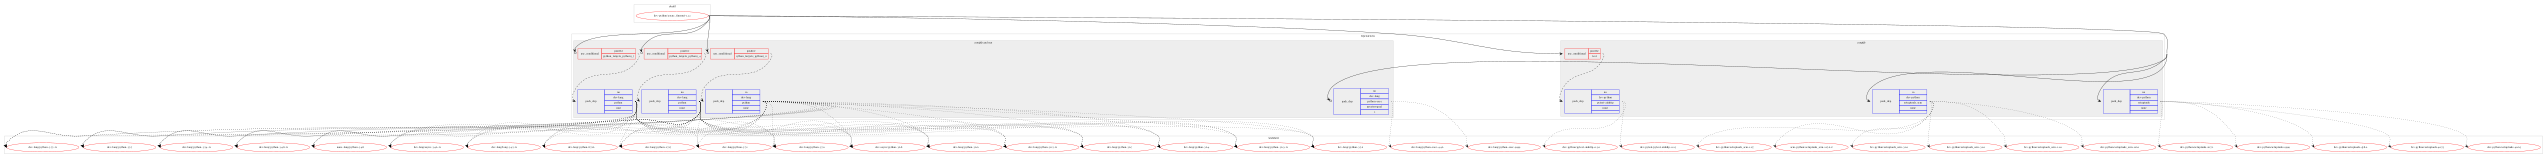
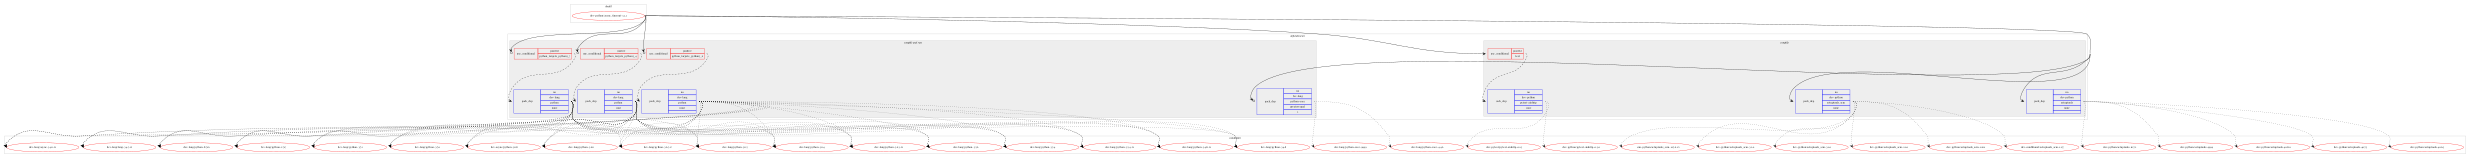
node "dev-lang/python-3.5.5-r1": removed
node "dev-lang/python-3.5.5": label "dev-lang/python-3.5.5" -> "dev-lang/python-3.5.4"
node "none-lang/python-3.4.8": label "none-lang/python-3.4.8" -> "dev-lang/python-3.4.8"
node "dev-python/setuptools_scm-1.15.7": label "dev-python/setuptools_scm-1.15.7" -> "dev-conditional/setuptools_scm-1.15.7"
node "dev-python/setuptools-47.8.0": label "dev-python/setuptools-47.8.0" -> "dev-python/setuptools-40.8.0"
